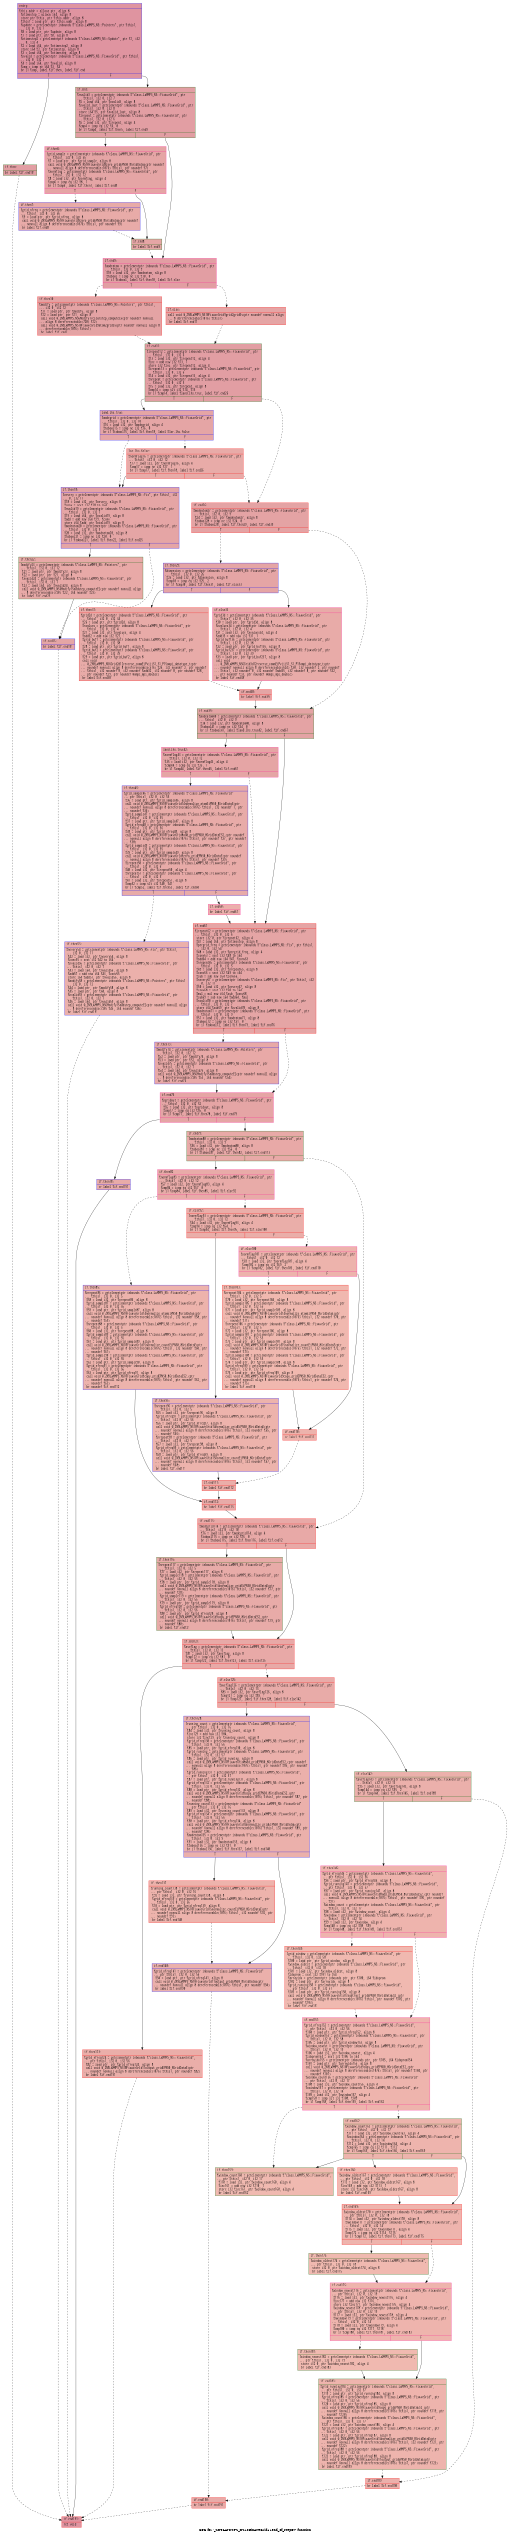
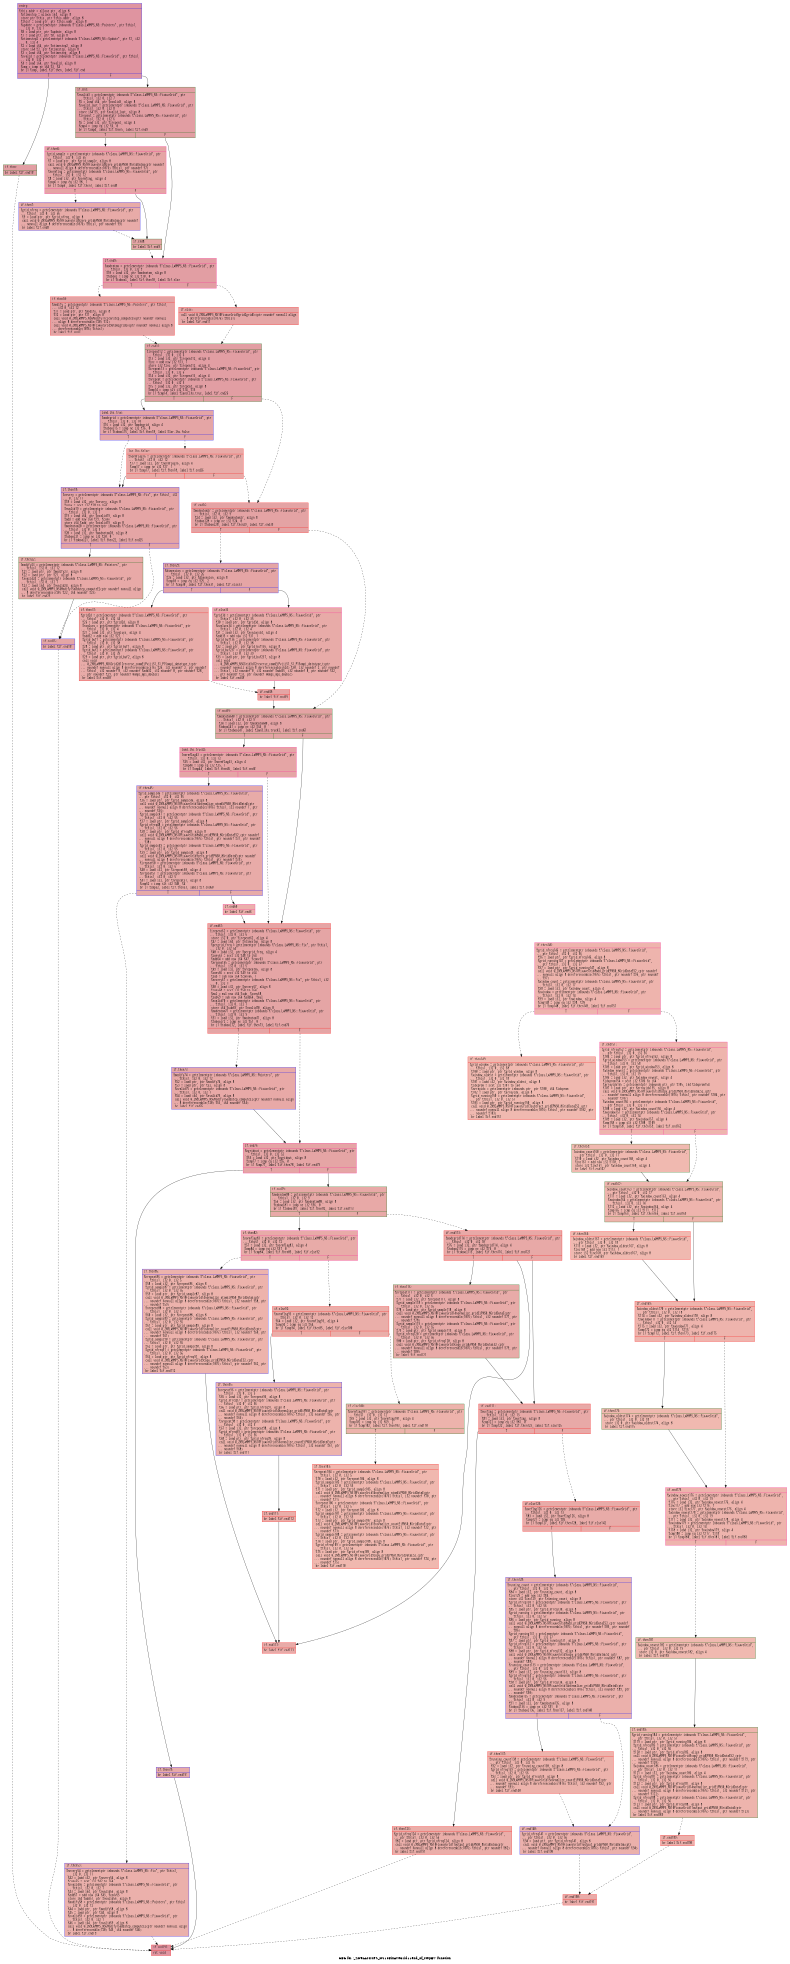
node "if.else100:": color deeppink -> darkgreen
node "if.then85:": text "br noundef %if.end112" -> "br label %if.end112"
node "if.end110:": removed
edge "if.end112:" -> "if.end113:": reversed
node "if.else142:": removed
edge "if.then128:" -> "if.end140:": style solid -> dashed
edge "if.then149:" -> "if.end151:": removed
edge "if.end162:" -> "if.then159:": reversed
edge "if.end175:" -> "if.end183:": removed
